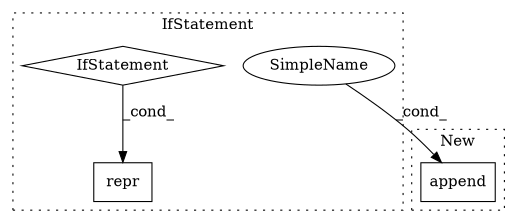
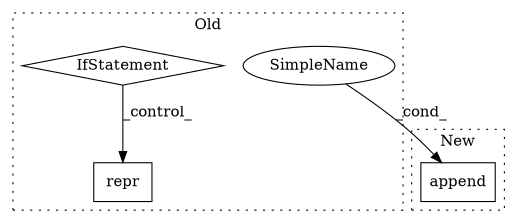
cluster "IfStatement": label "IfStatement" -> "Old"
edge "IfStatement" -> "repr": label "_cond_" -> "_control_"
